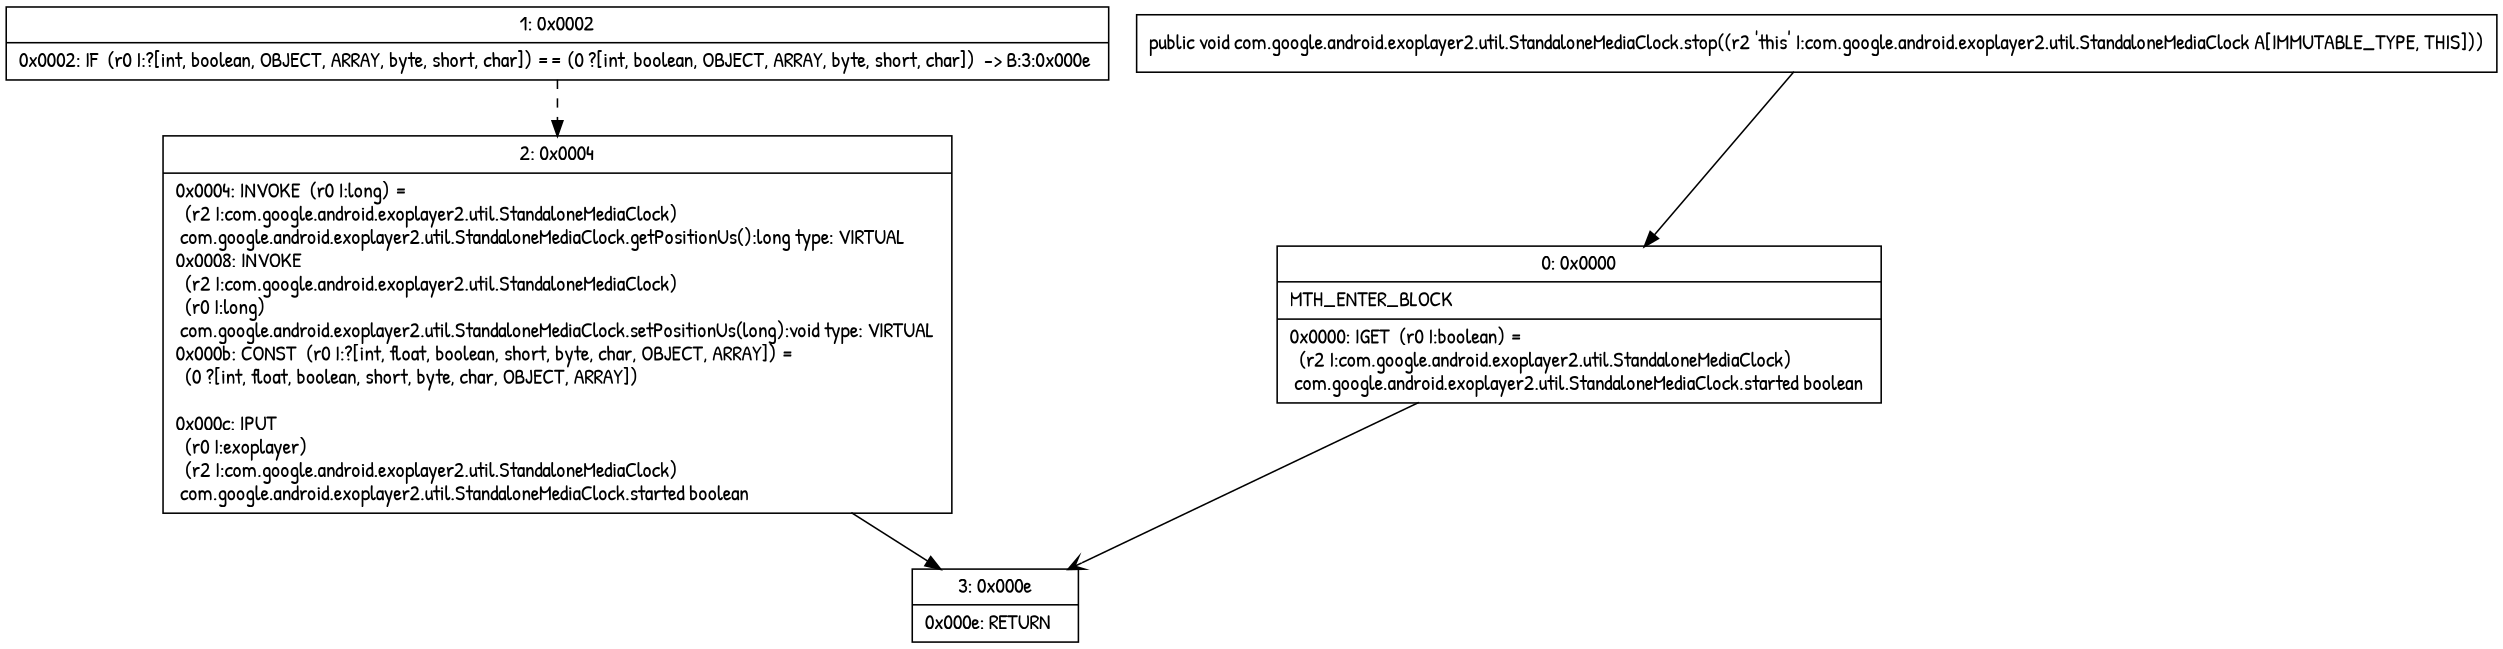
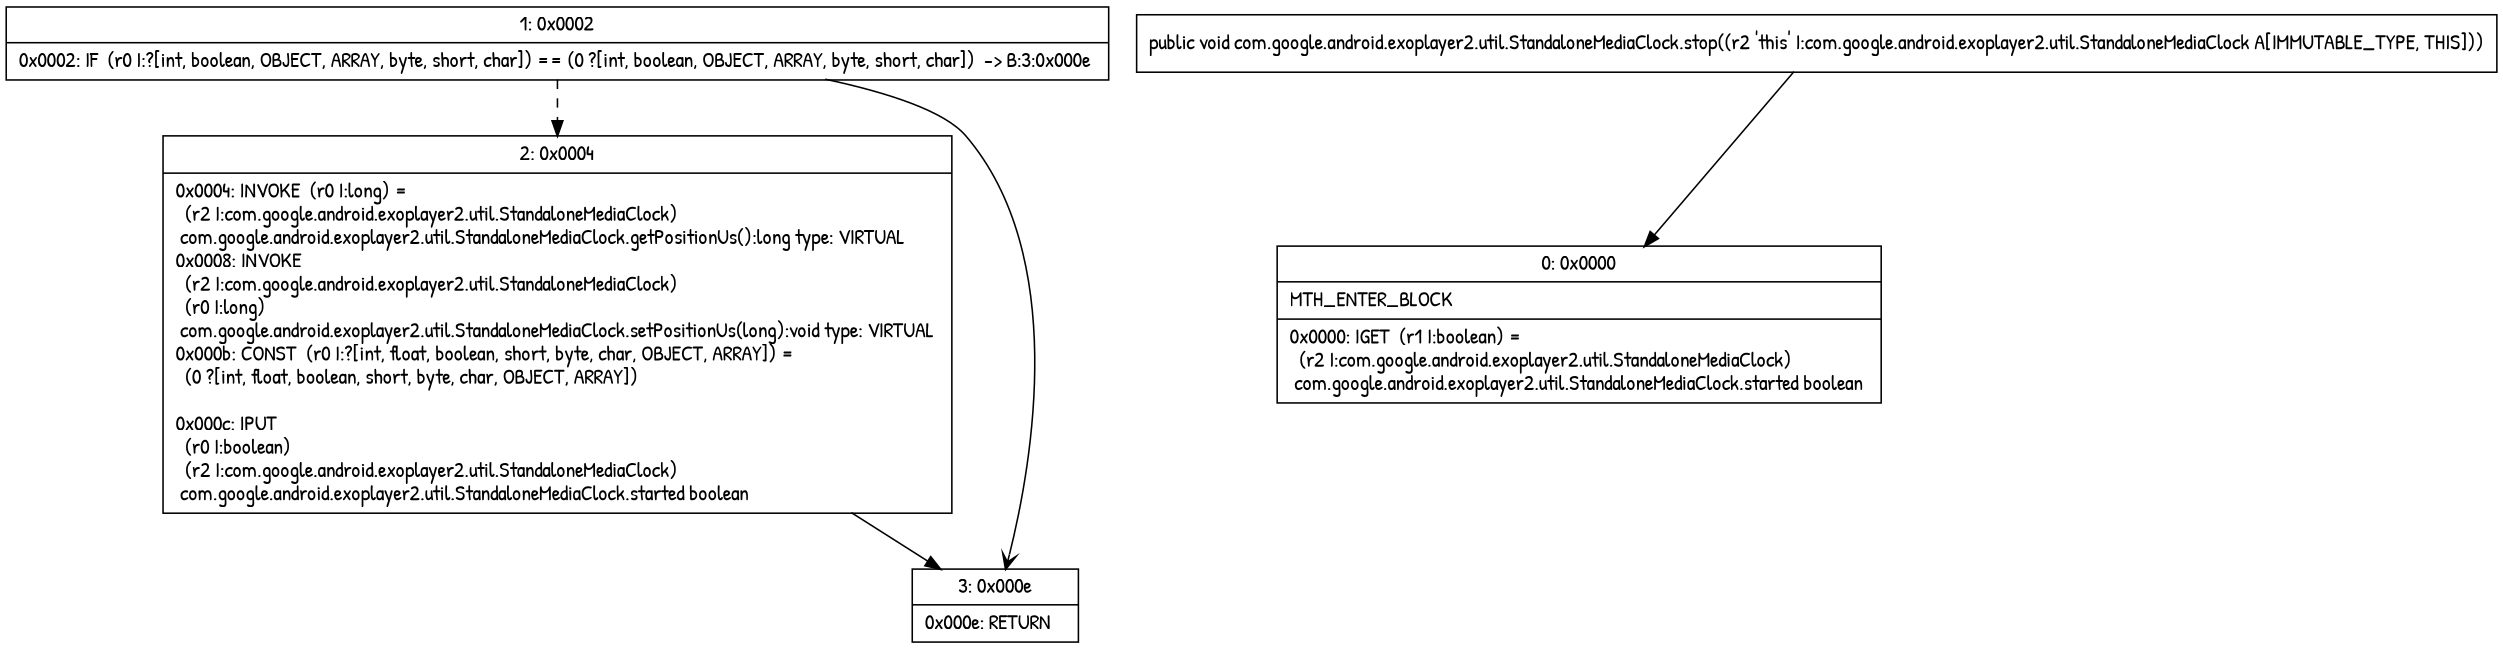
node "0: 0x0000": text "0x0000: IGET  (r0 I:boolean) =" -> "0x0000: IGET  (r1 I:boolean) ="
node "2: 0x0004": text "(r0 I:exoplayer)" -> "(r0 I:boolean)"
edge "0: 0x0000" -> "3: 0x000e": now "1: 0x0002" -> "3: 0x000e"
